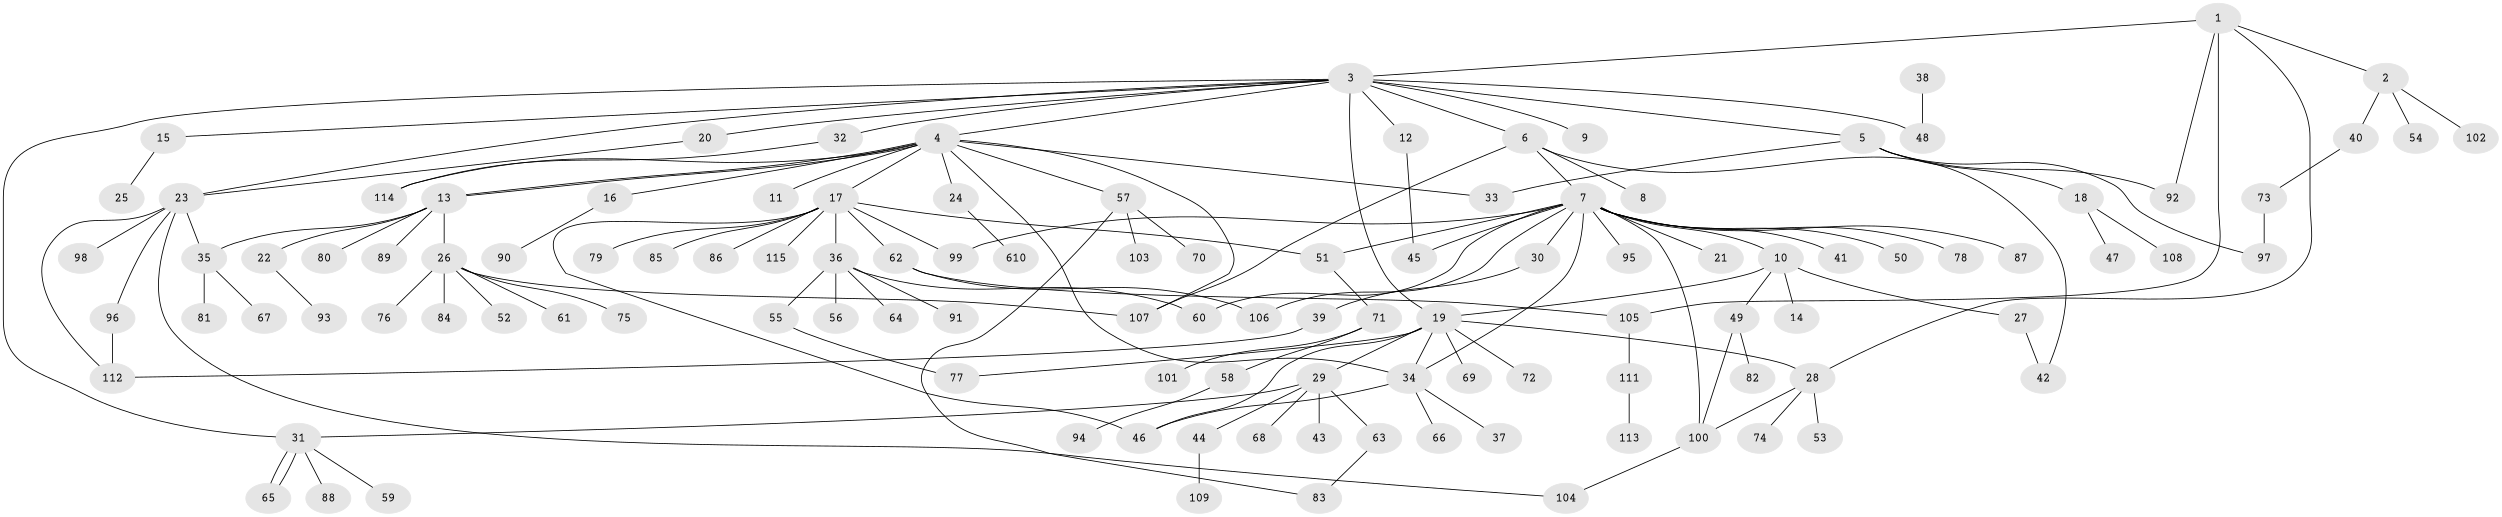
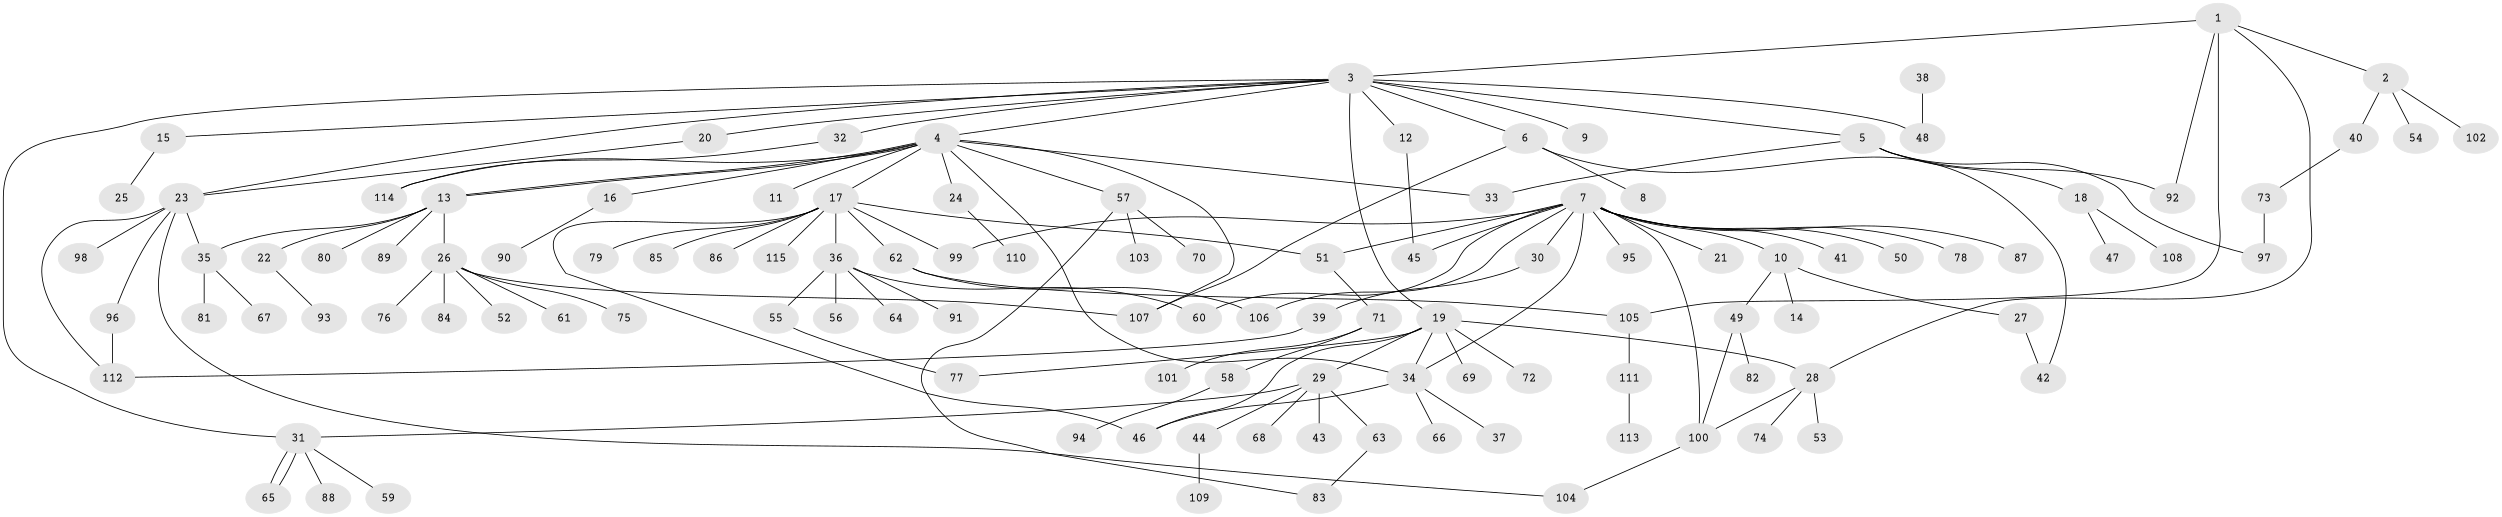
edge "6" -- "7": removed
node "610": label "610" -> "110"
edge "10" -- "19": removed
